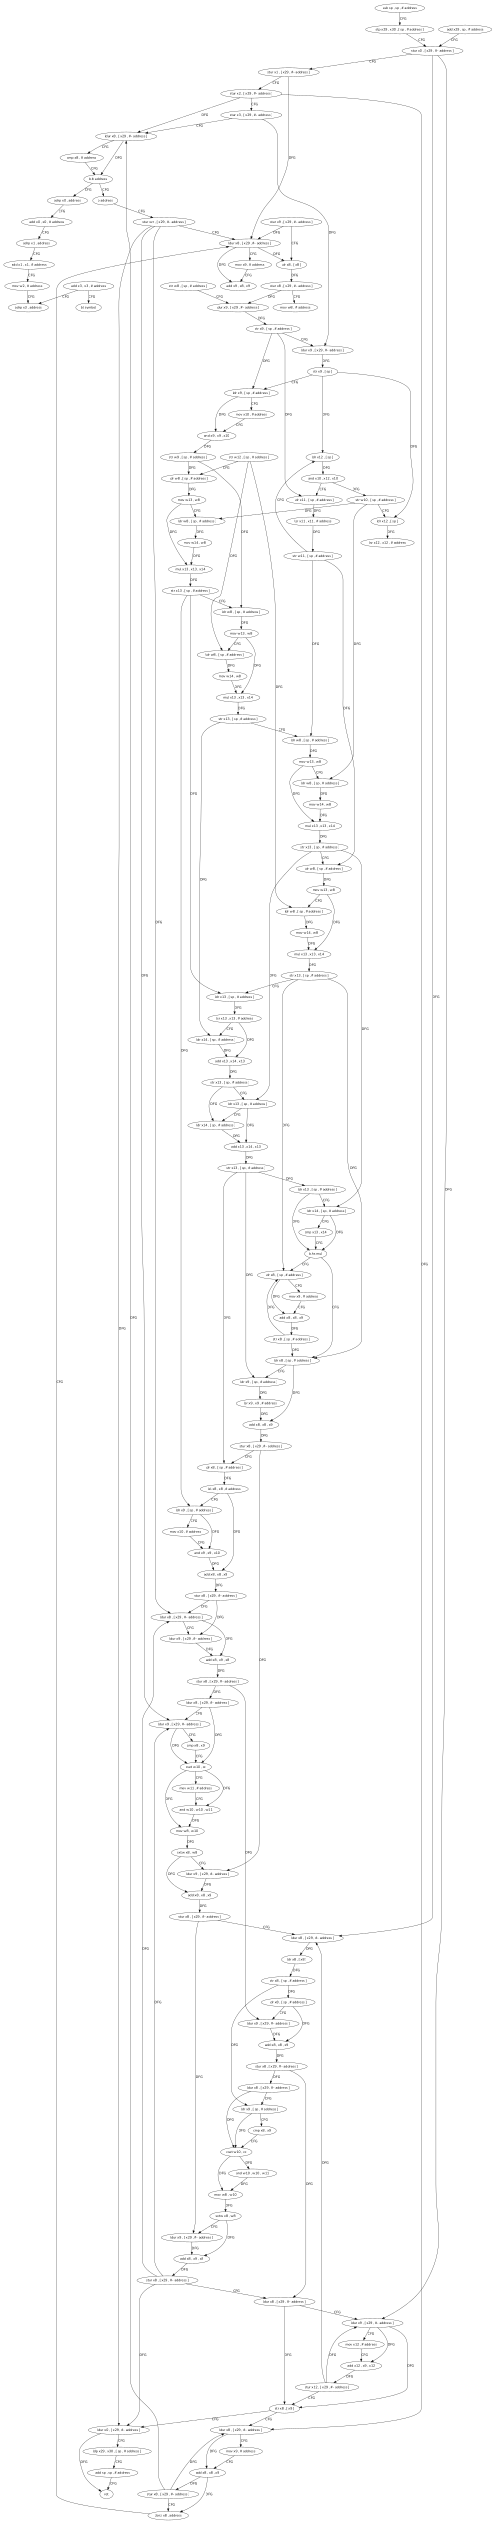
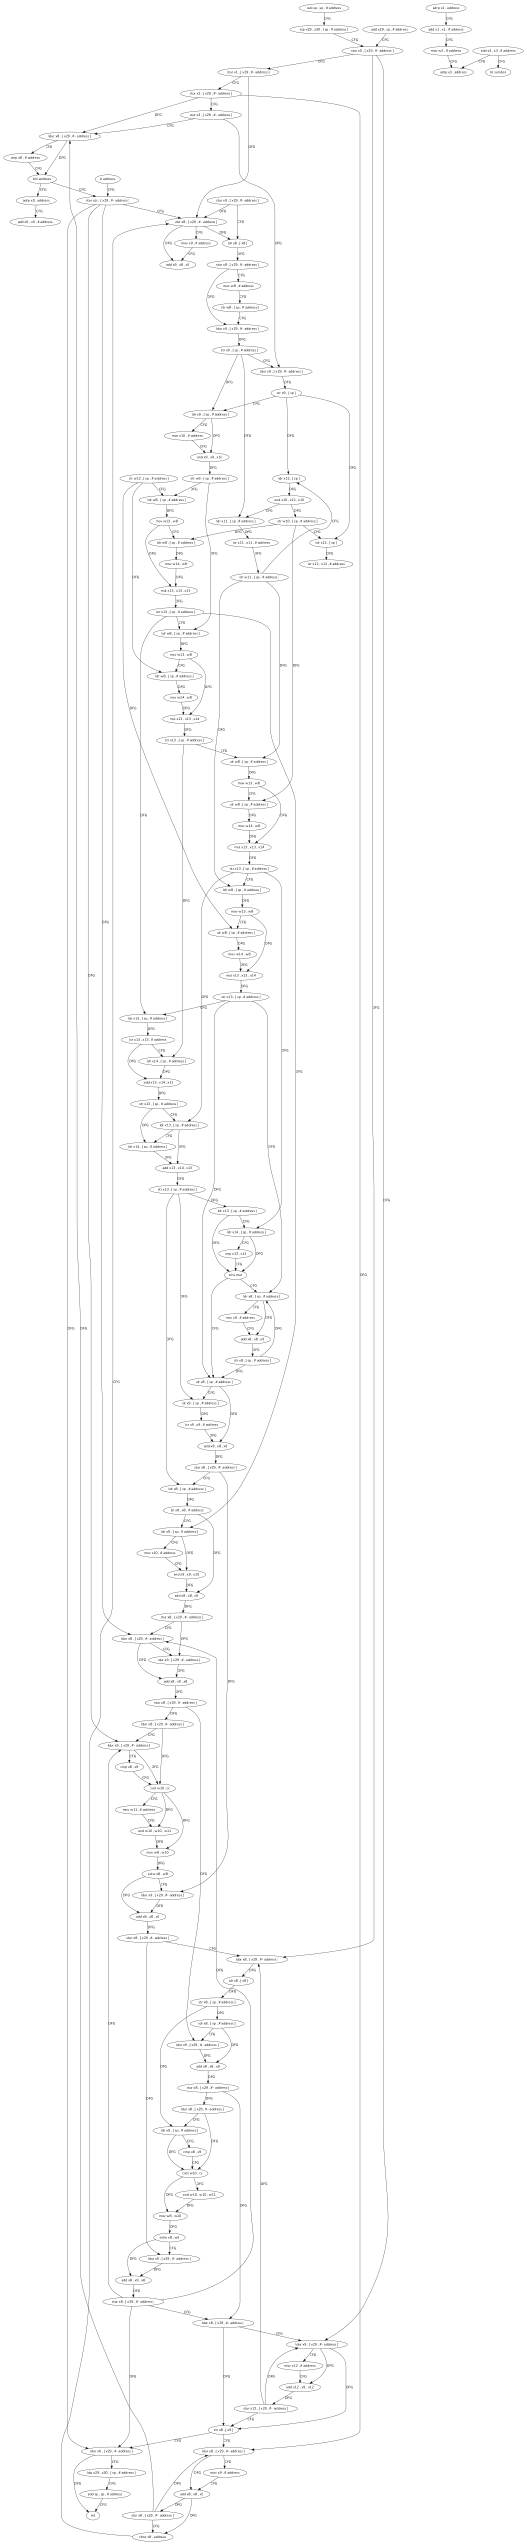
edge "b.lt address" -> "b address": now "b.lt address" -> "stur xzr , [ x29 , #- address ]"
edge "add x0 , x0 , # address" -> "adrp x1 , address": removed, label "CFG"
edge "mov w8 , # address" -> "str w8 , [ sp , # address ]": added, label "CFG"
